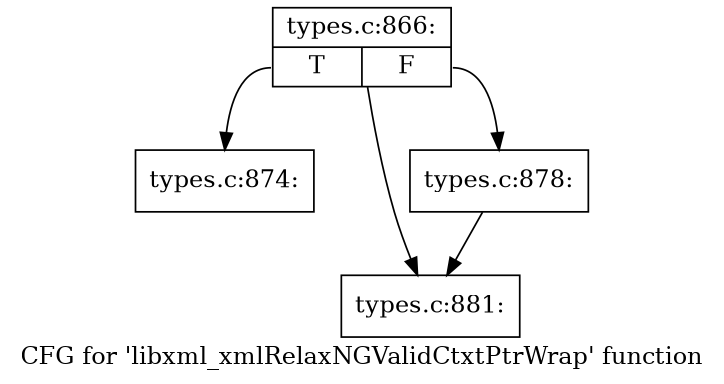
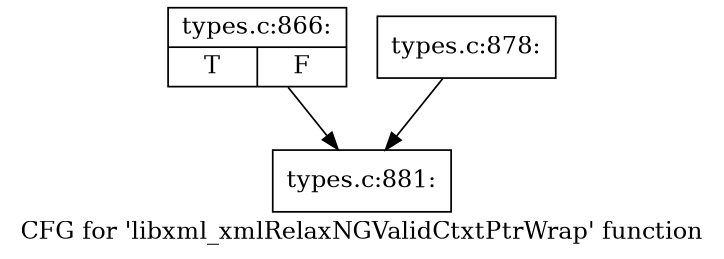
edge "types.c:866:" -> "types.c:878:": removed
node "types.c:874:": removed
